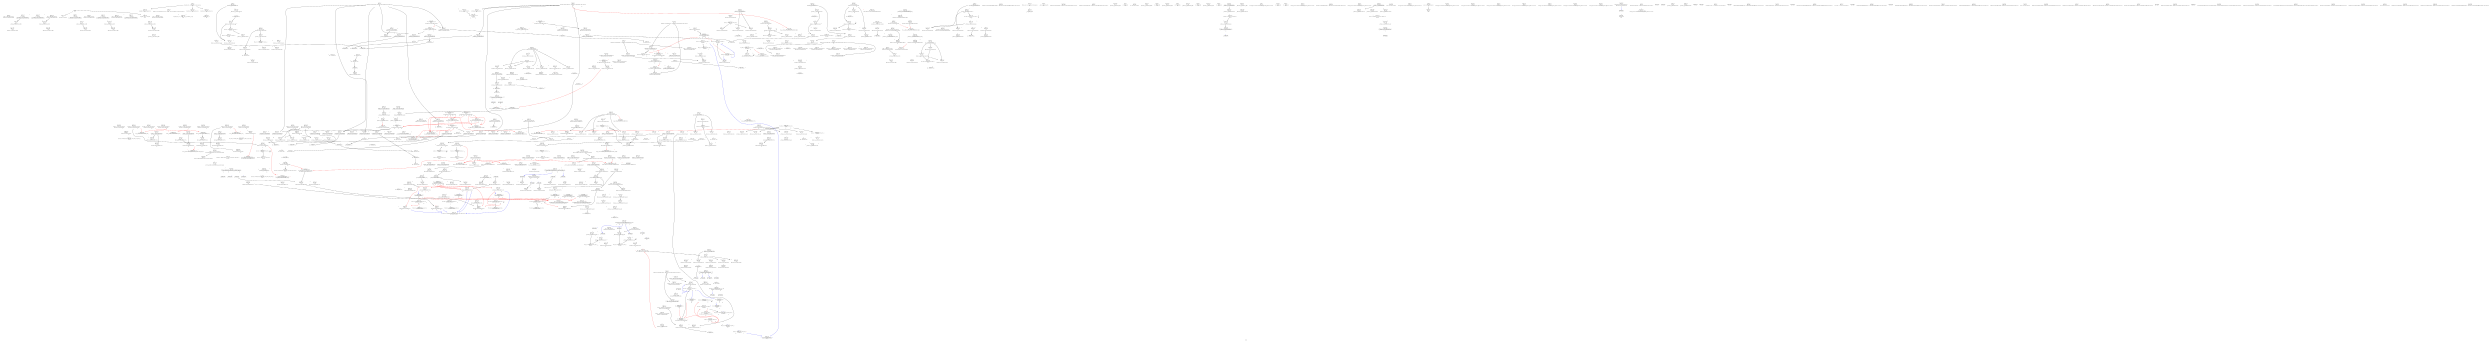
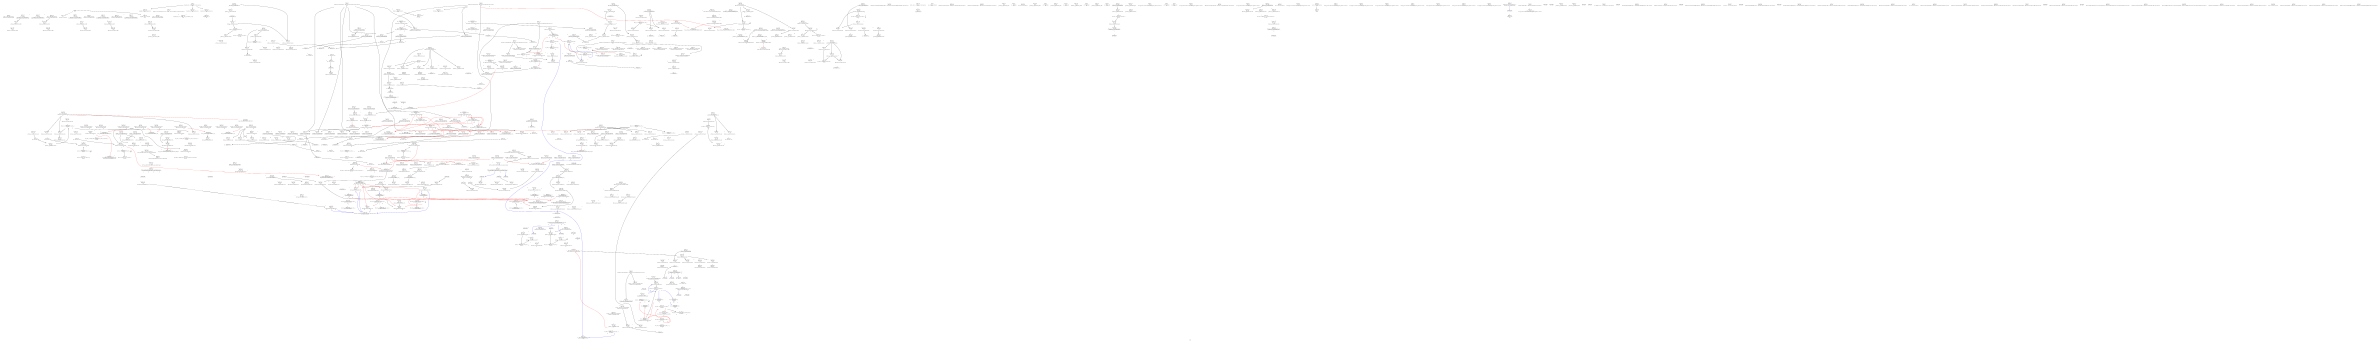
node "NodeID: 1068": removed
